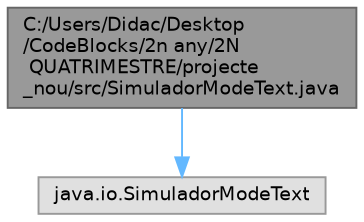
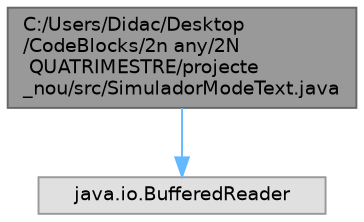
node "java.io.SimuladorModeText": label "java.io.SimuladorModeText" -> "java.io.BufferedReader"
